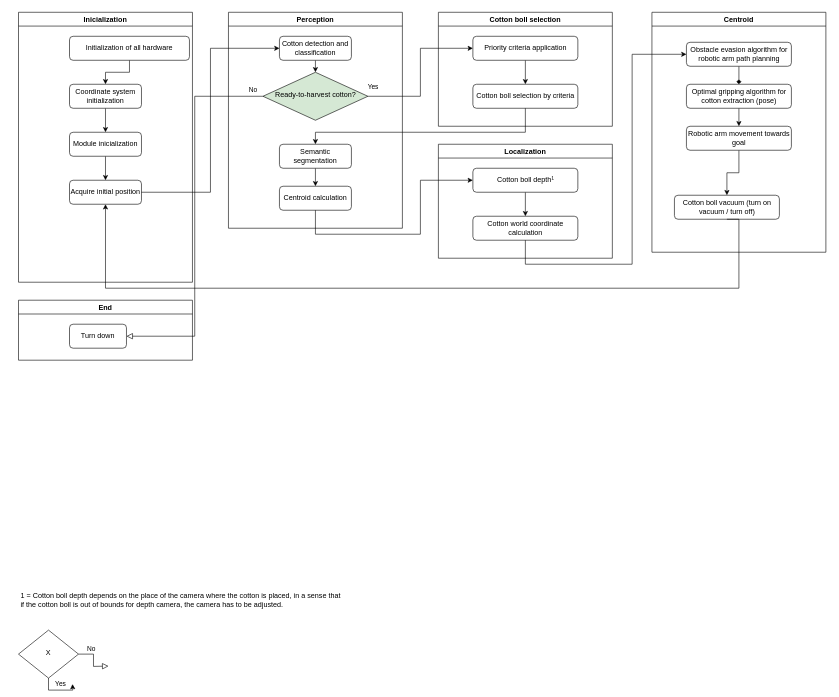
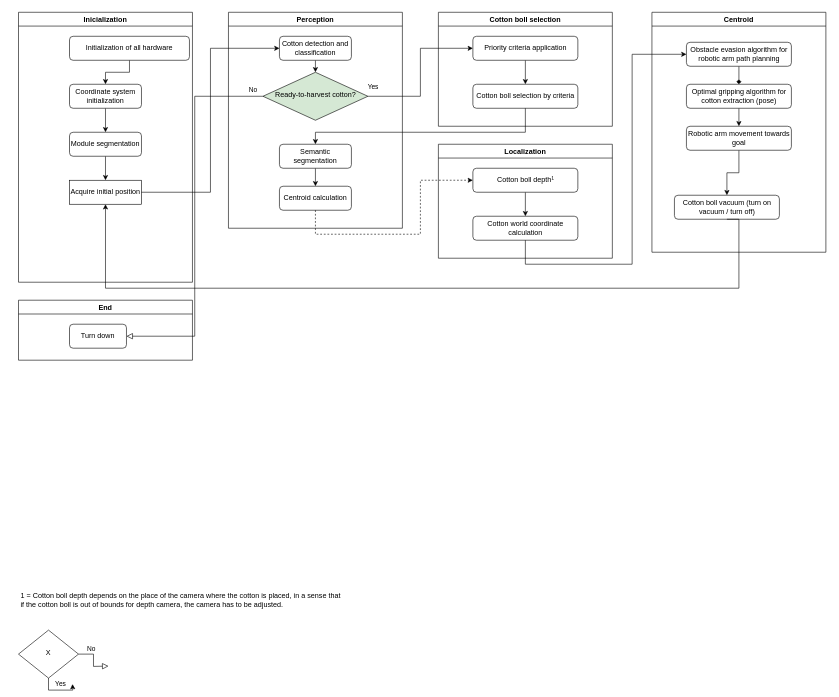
node "Module inicialization": label "Module inicialization" -> "Module segmentation"
node "Acquire initial position": shape rounded rectangle -> rectangle
edge "Centroid calculation" -> "Cotton boll depth¹": style solid -> dashed
